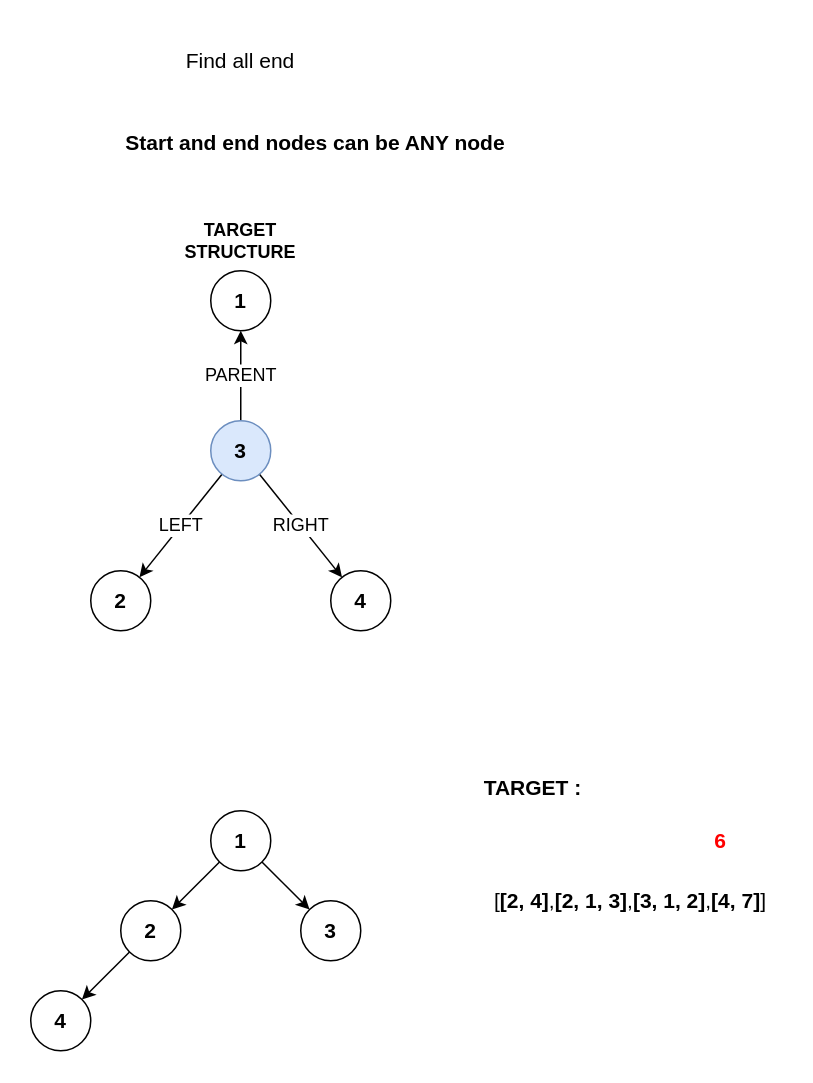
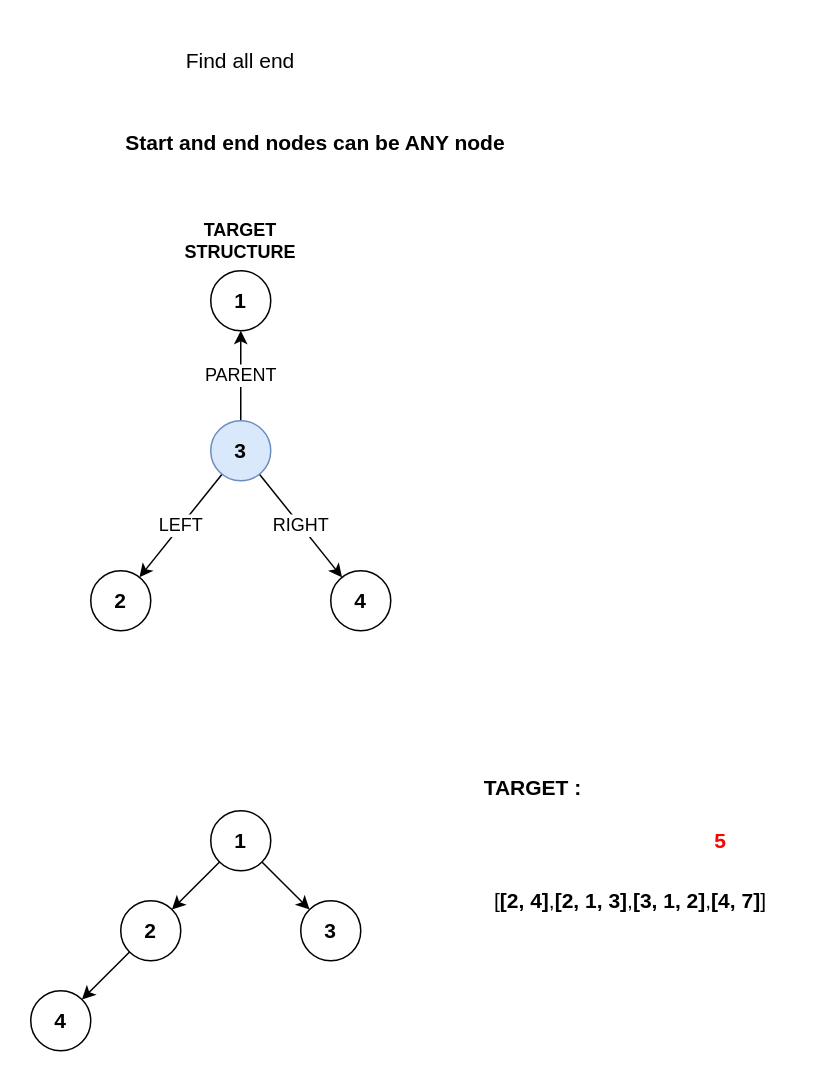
node "6": label "6" -> "5"
